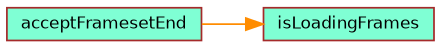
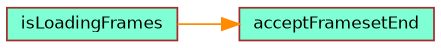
edge "acceptFramesetEnd" -> "isLoadingFrames": reversed
